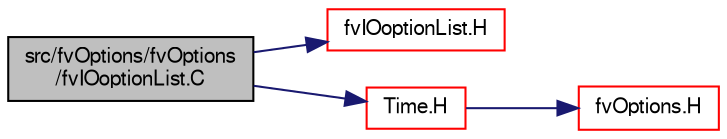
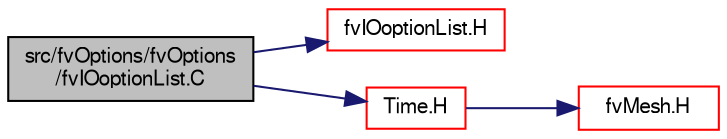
node "fvOptions.H": label "fvOptions.H" -> "fvMesh.H"
